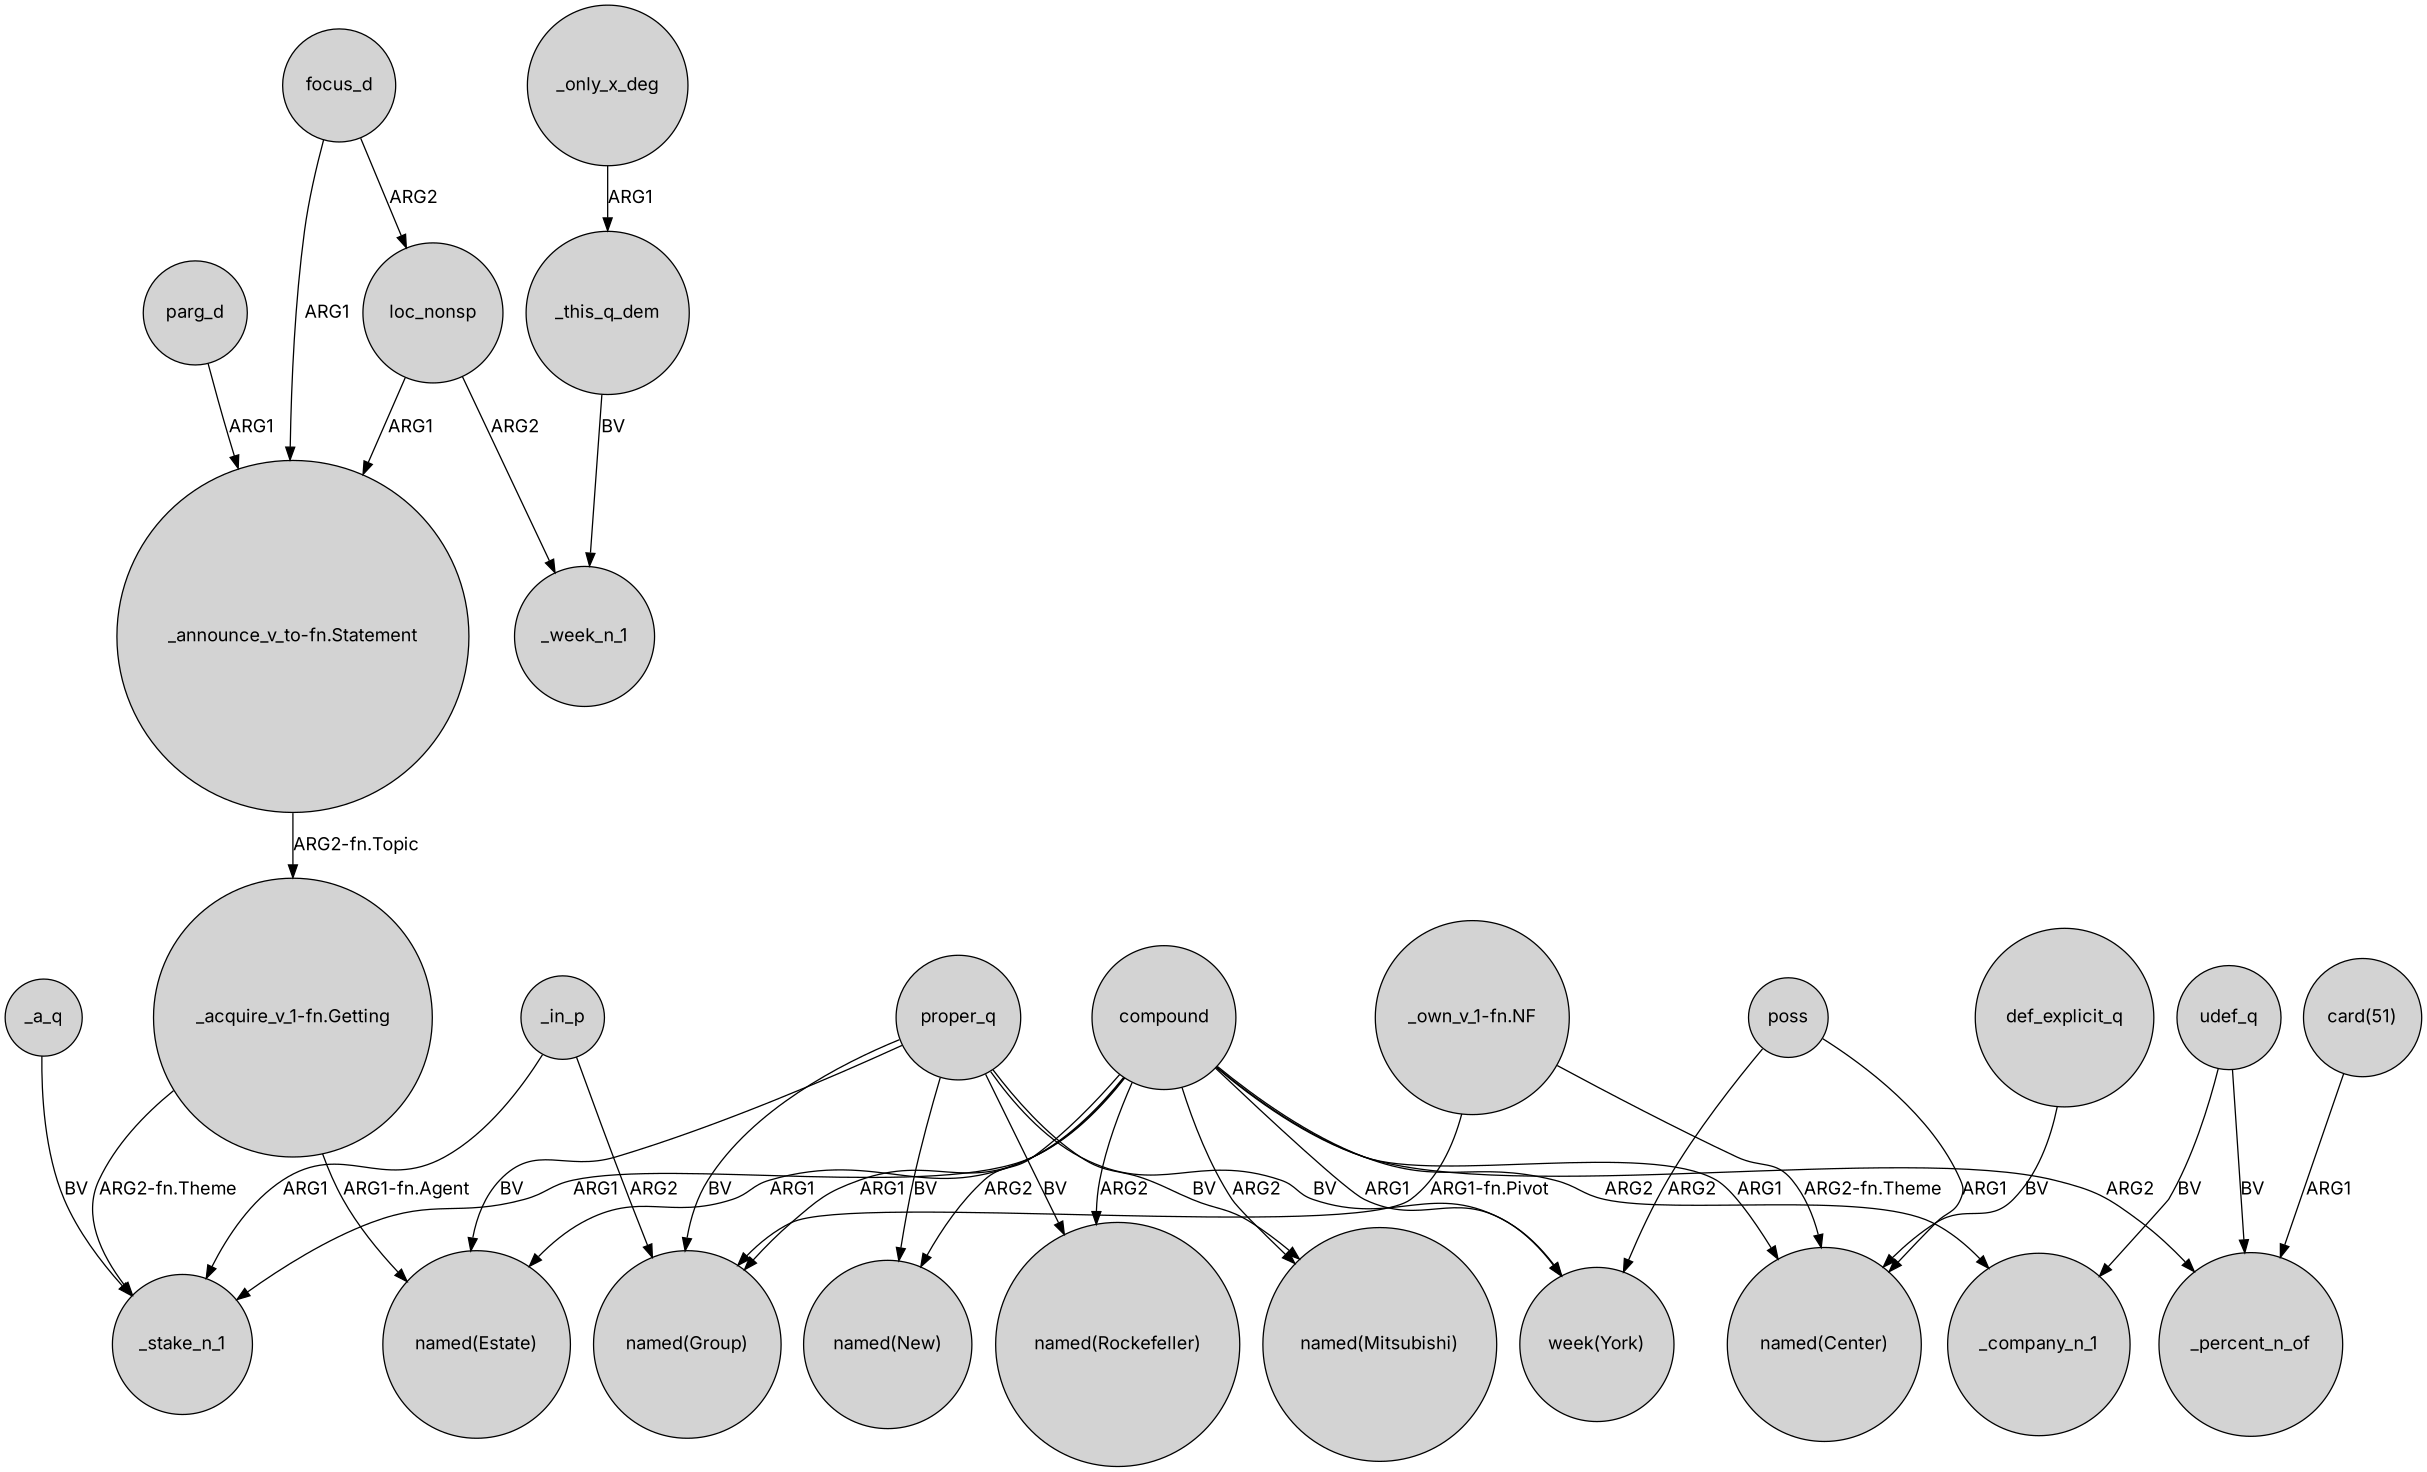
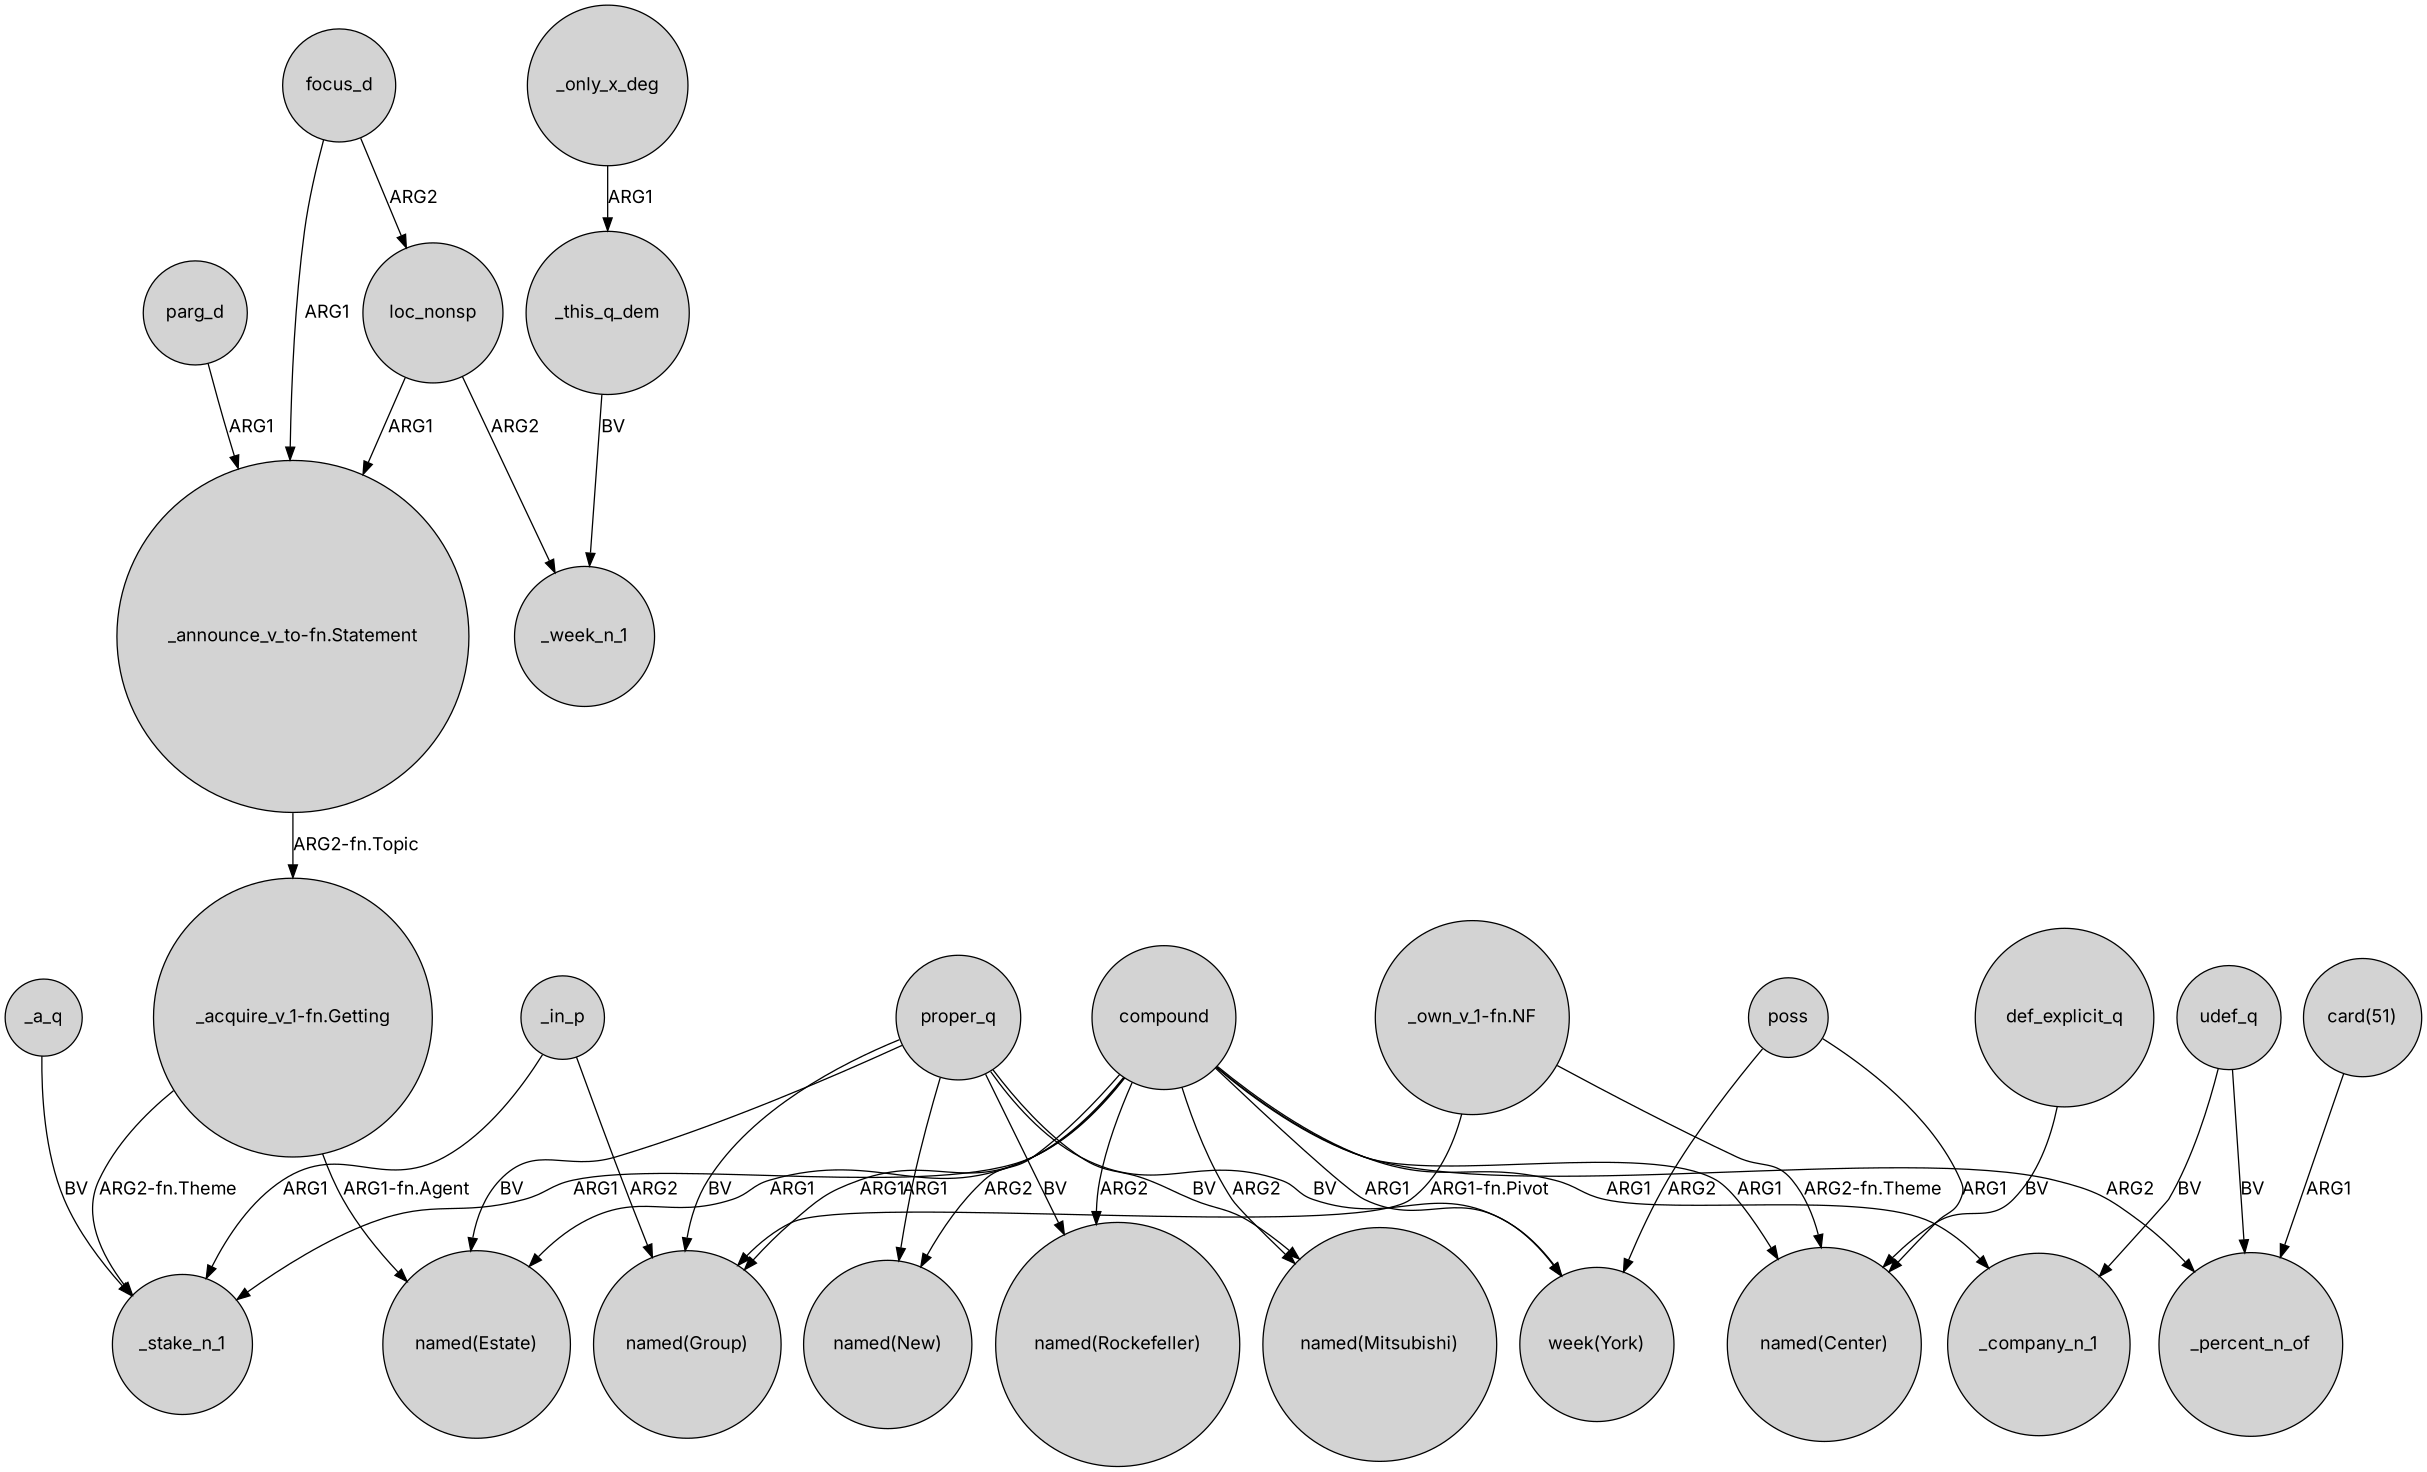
edge "proper_q" -> "named(New)": label "BV" -> "ARG1"
edge "compound" -> "_company_n_1": label "ARG2" -> "ARG1"
